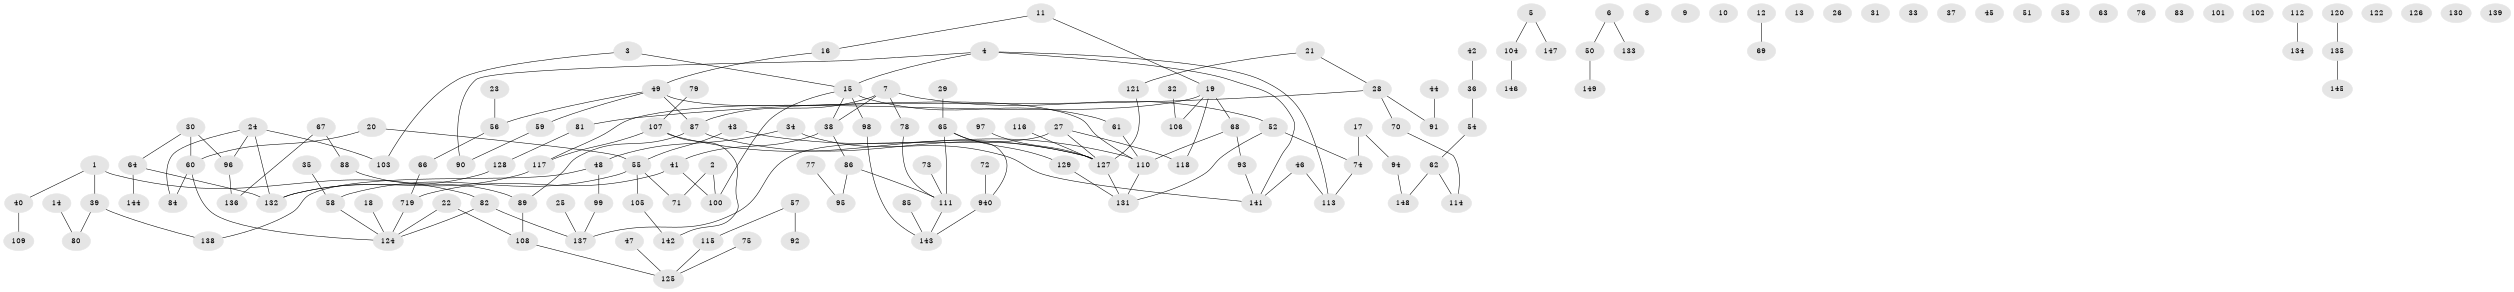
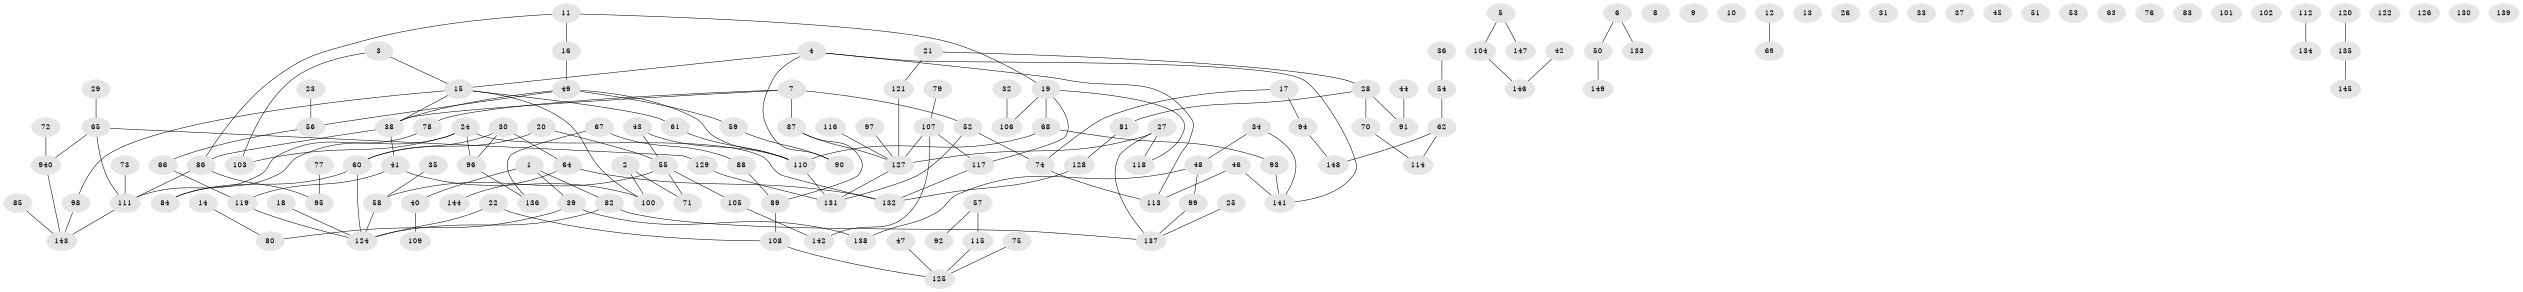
edge "11" -- "86": added
edge "42" -- "36": now "42" -- "146"
edge "49" -- "87": now "49" -- "38"
node "719": label "719" -> "119"
